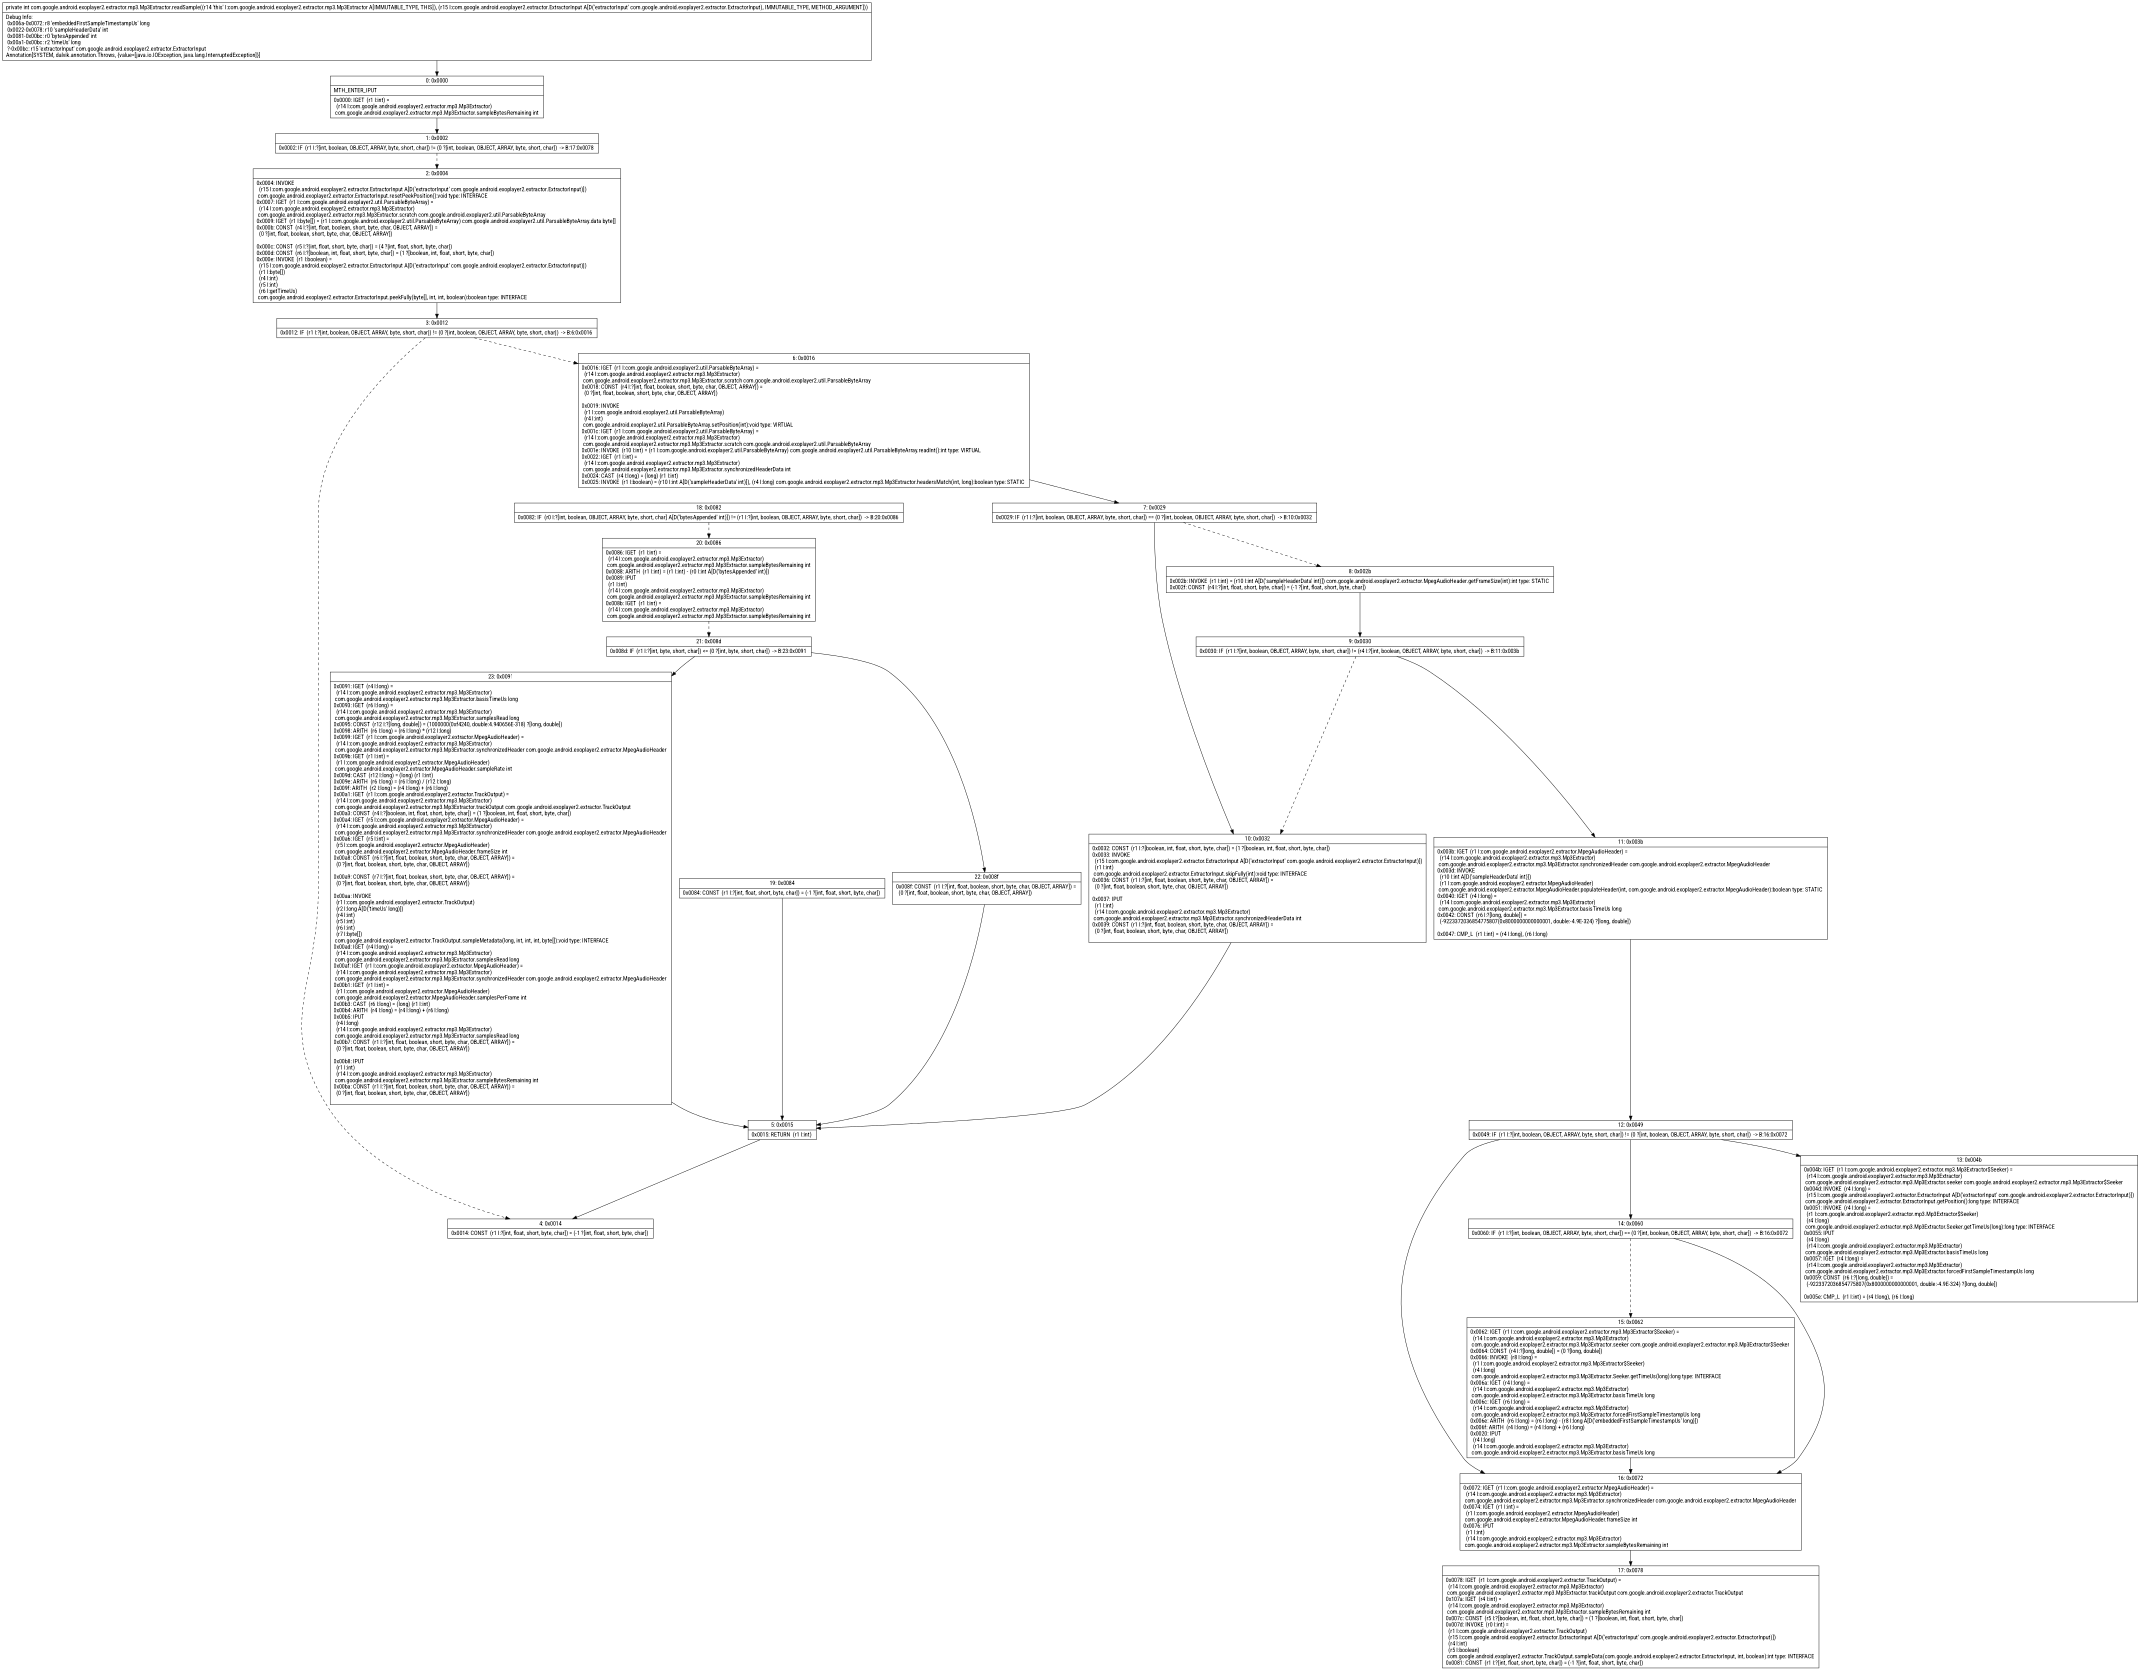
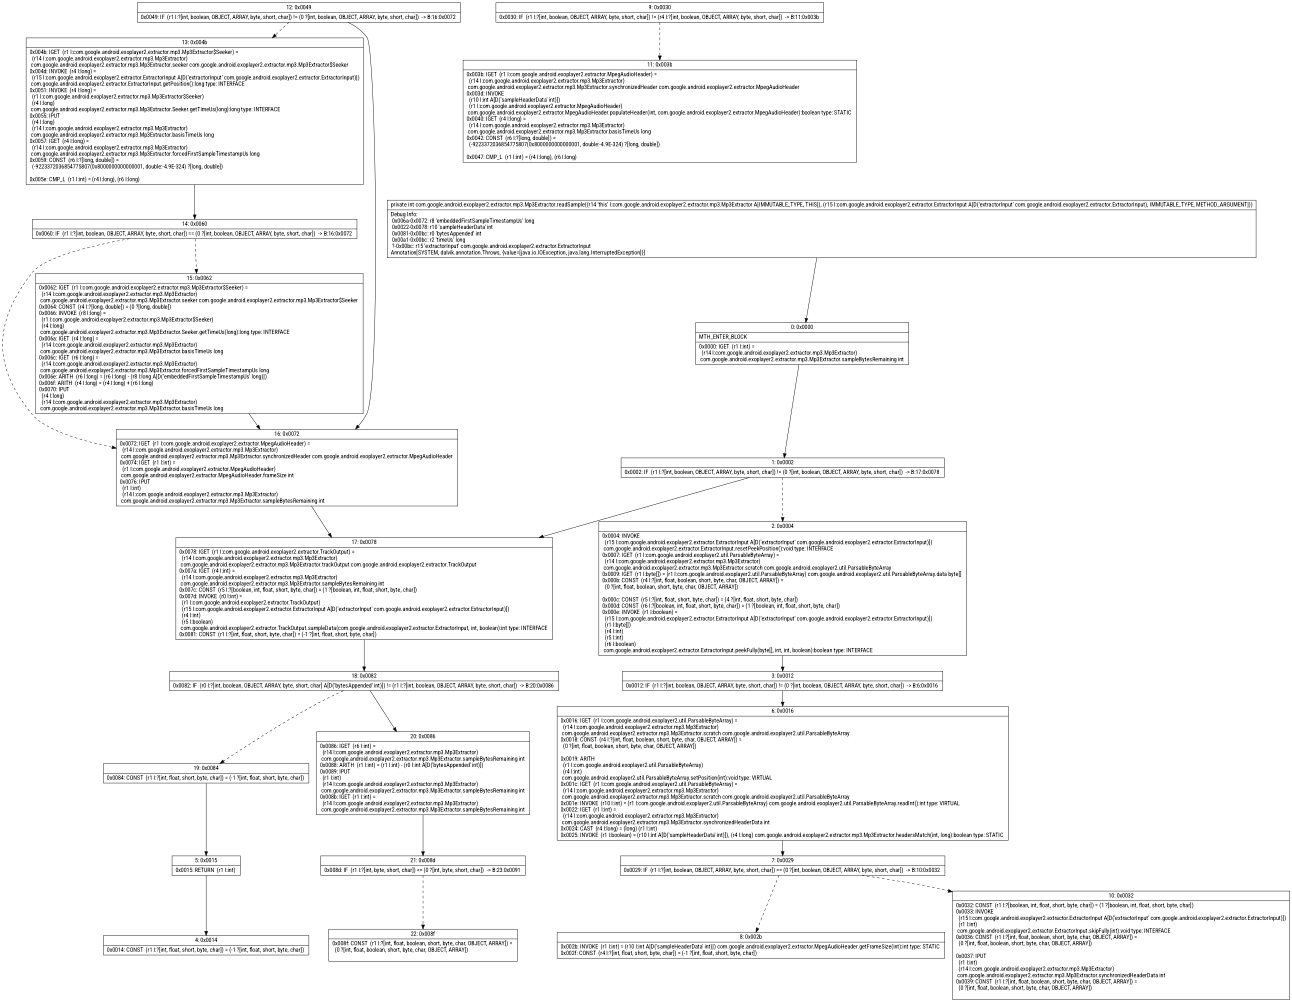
node "0: 0x0000": text "MTH_ENTER_IPUT" -> "MTH_ENTER_BLOCK"
node "2: 0x0004": text "(r6 I:getTimeUs)" -> "(r6 I:boolean)"
edge "3: 0x0012" -> "6: 0x0016": style dashed -> solid
node "6: 0x0016": text "0x0019: INVOKE" -> "0x0019: ARITH"
edge "1: 0x0002" -> "17: 0x0078": added
edge "18: 0x0082" -> "20: 0x0086": style dashed -> solid
node "20: 0x0086": text "0x0086: IGET  (r1 I:int) =" -> "0x0086: IGET  (r6 I:int) ="
edge "8: 0x002b" -> "9: 0x0030": removed
edge "20: 0x0086" -> "21: 0x008d": style dashed -> solid
edge "17: 0x0078" -> "18: 0x0082": added
edge "7: 0x0029" -> "10: 0x0032": style solid -> dashed
edge "18: 0x0082" -> "19: 0x0084": added
edge "21: 0x008d" -> "22: 0x008f": style solid -> dashed
edge "9: 0x0030" -> "11: 0x003b": style solid -> dashed
edge "9: 0x0030" -> "10: 0x0032": removed
edge "3: 0x0012" -> "4: 0x0014": removed
node "23: 0x0091": removed
edge "11: 0x003b" -> "12: 0x0049": removed
edge "22: 0x008f" -> "5: 0x0015": removed
edge "10: 0x0032" -> "5: 0x0015": removed
edge "12: 0x0049" -> "13: 0x004b": style solid -> dashed
edge "12: 0x0049" -> "14: 0x0060": now "13: 0x004b" -> "14: 0x0060"
edge "14: 0x0060" -> "16: 0x0072": style solid -> dashed
node "15: 0x0062": text "0x0020: IPUT" -> "0x0070: IPUT"
node "17: 0x0078": text "0x107a: IGET  (r4 I:int) =" -> "0x007a: IGET  (r4 I:int) ="
